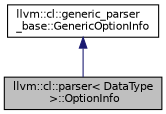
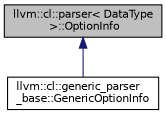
edge "llvm::cl::parser< DataType >::OptionInfo" -> "llvm::cl::generic_parser _base::GenericOptionInfo": reversed
